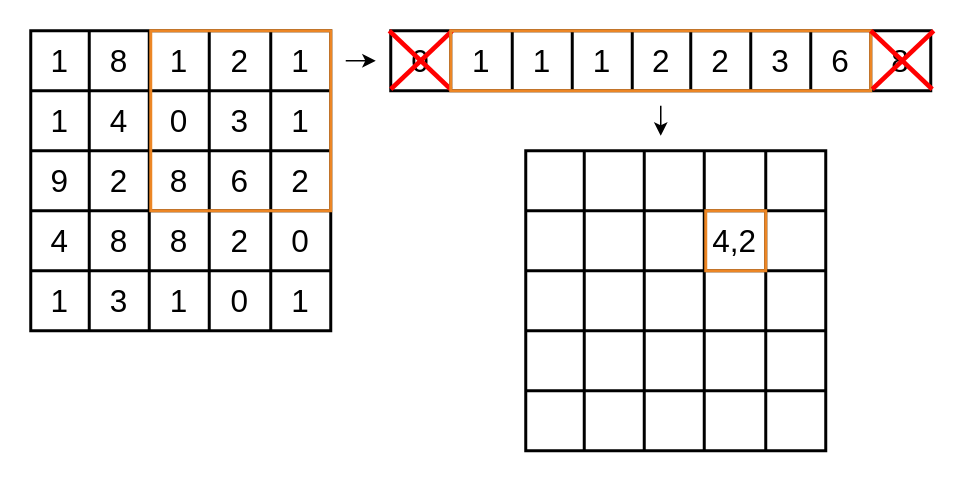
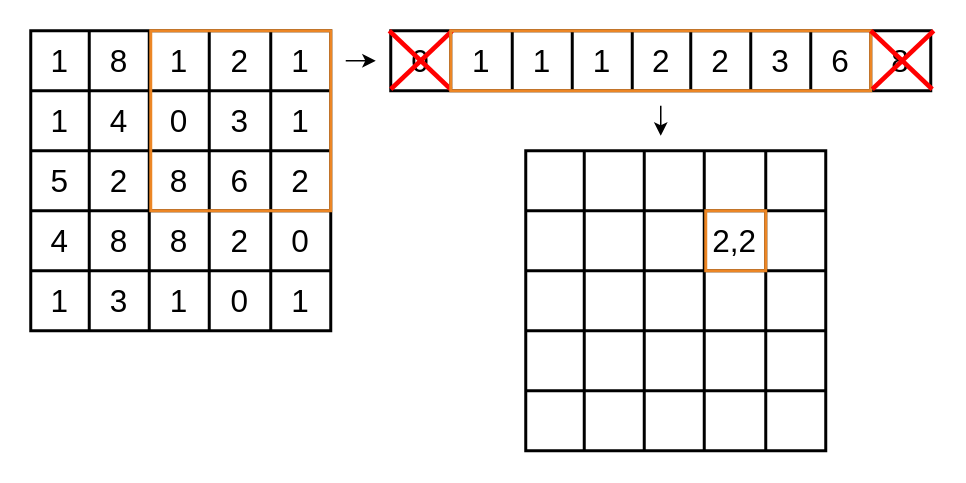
node "9": label "9" -> "5"
node "4,2": label "4,2" -> "2,2"
